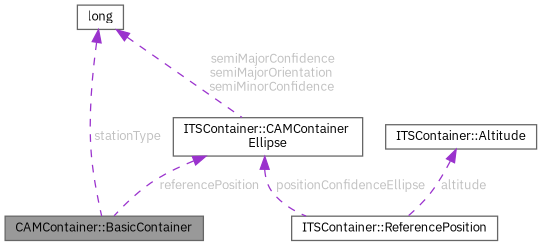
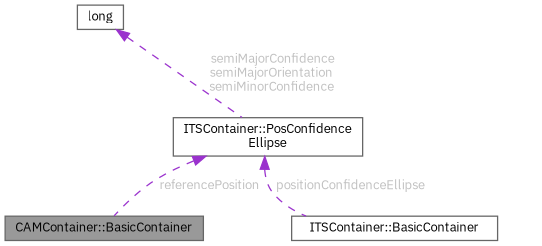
edge "CAMContainer::BasicContainer" -> "long": removed, label "stationType"
node "ITSContainer::CAMContainer Ellipse": label "ITSContainer::CAMContainer Ellipse" -> "ITSContainer::PosConfidence Ellipse"
node "ITSContainer::Altitude": removed
node "ITSContainer::ReferencePosition": label "ITSContainer::ReferencePosition" -> "ITSContainer::BasicContainer"
